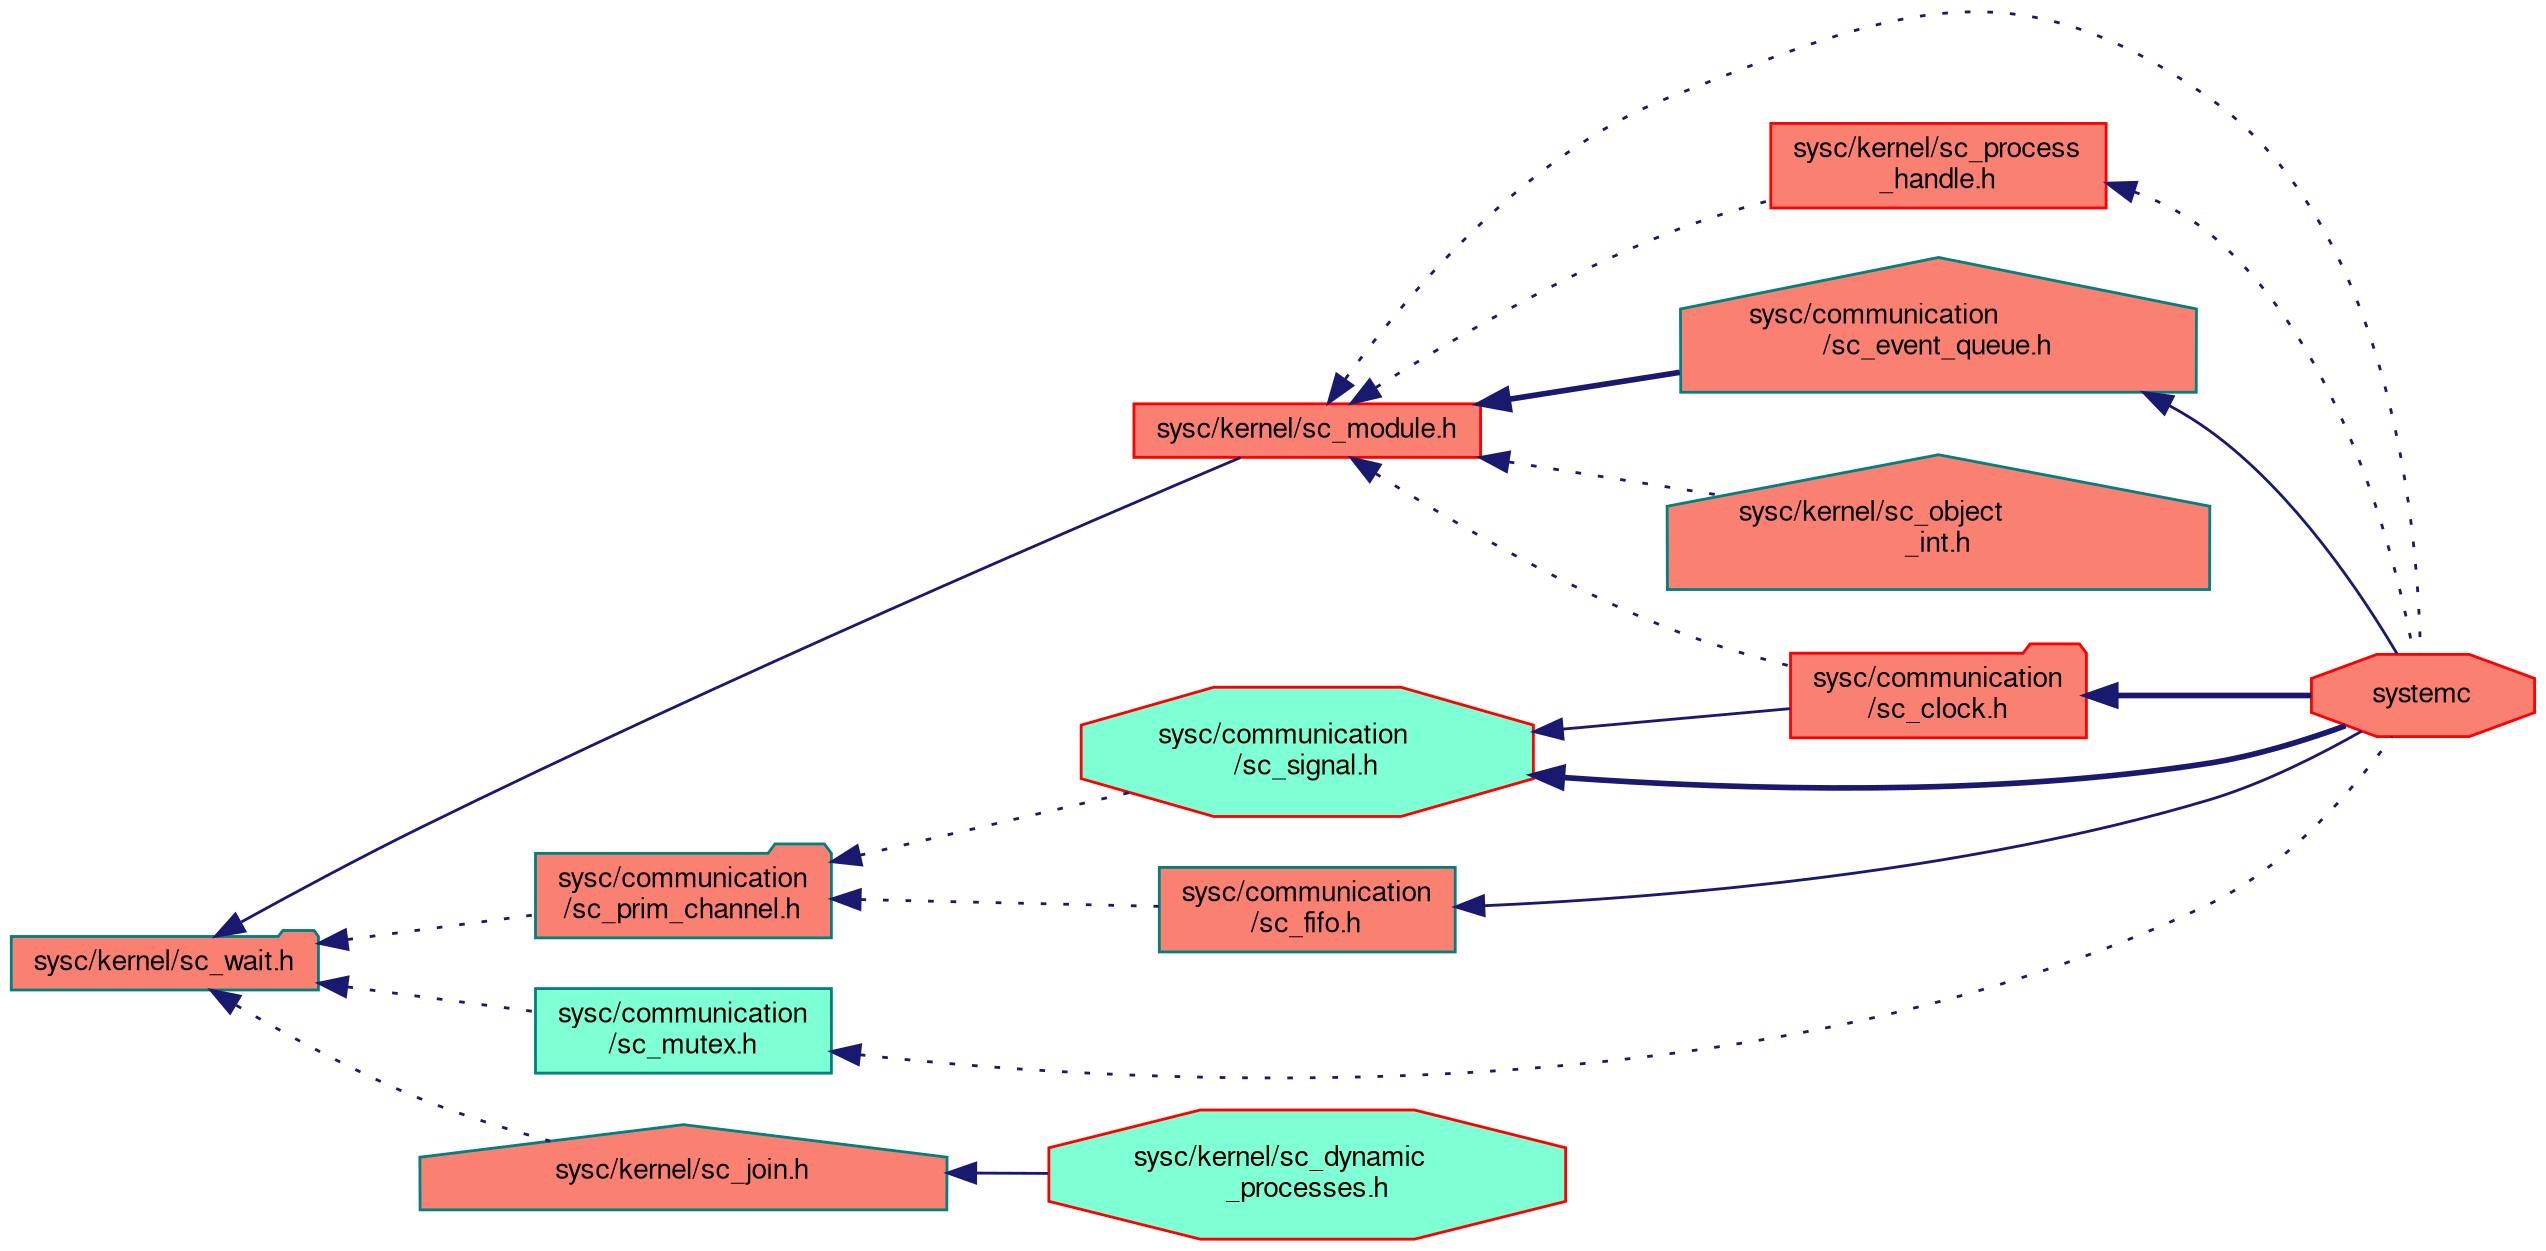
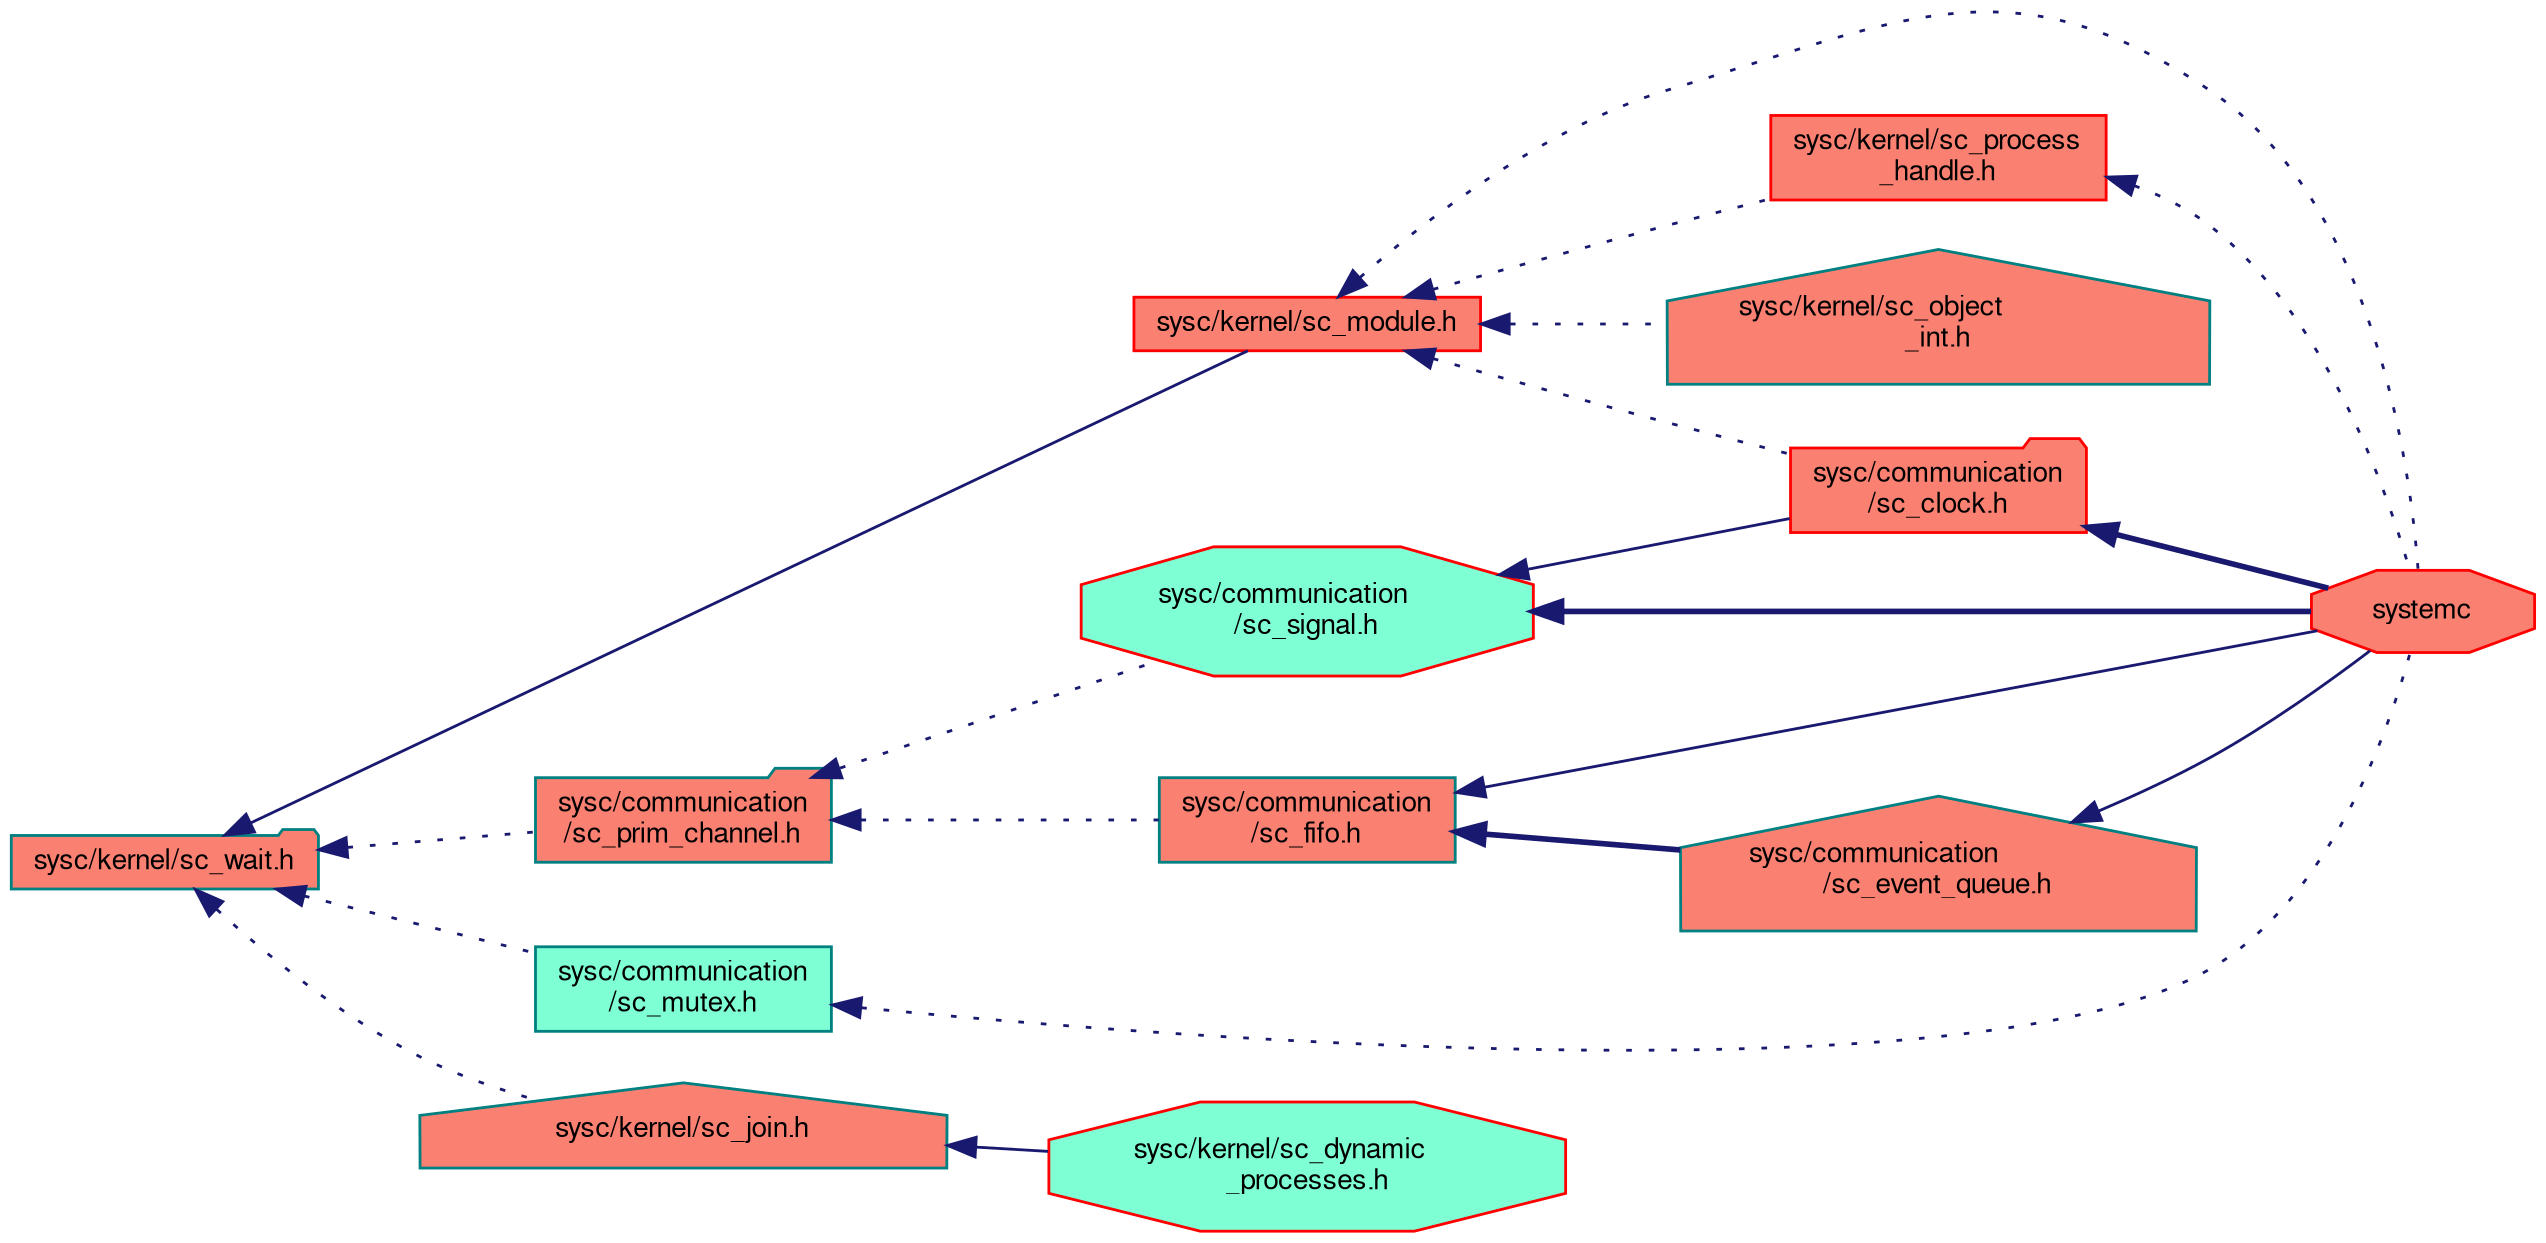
edge "sysc/communication /sc_event_queue.h" -> "sysc/kernel/sc_module.h": now "sysc/communication /sc_event_queue.h" -> "sysc/communication /sc_fifo.h"
